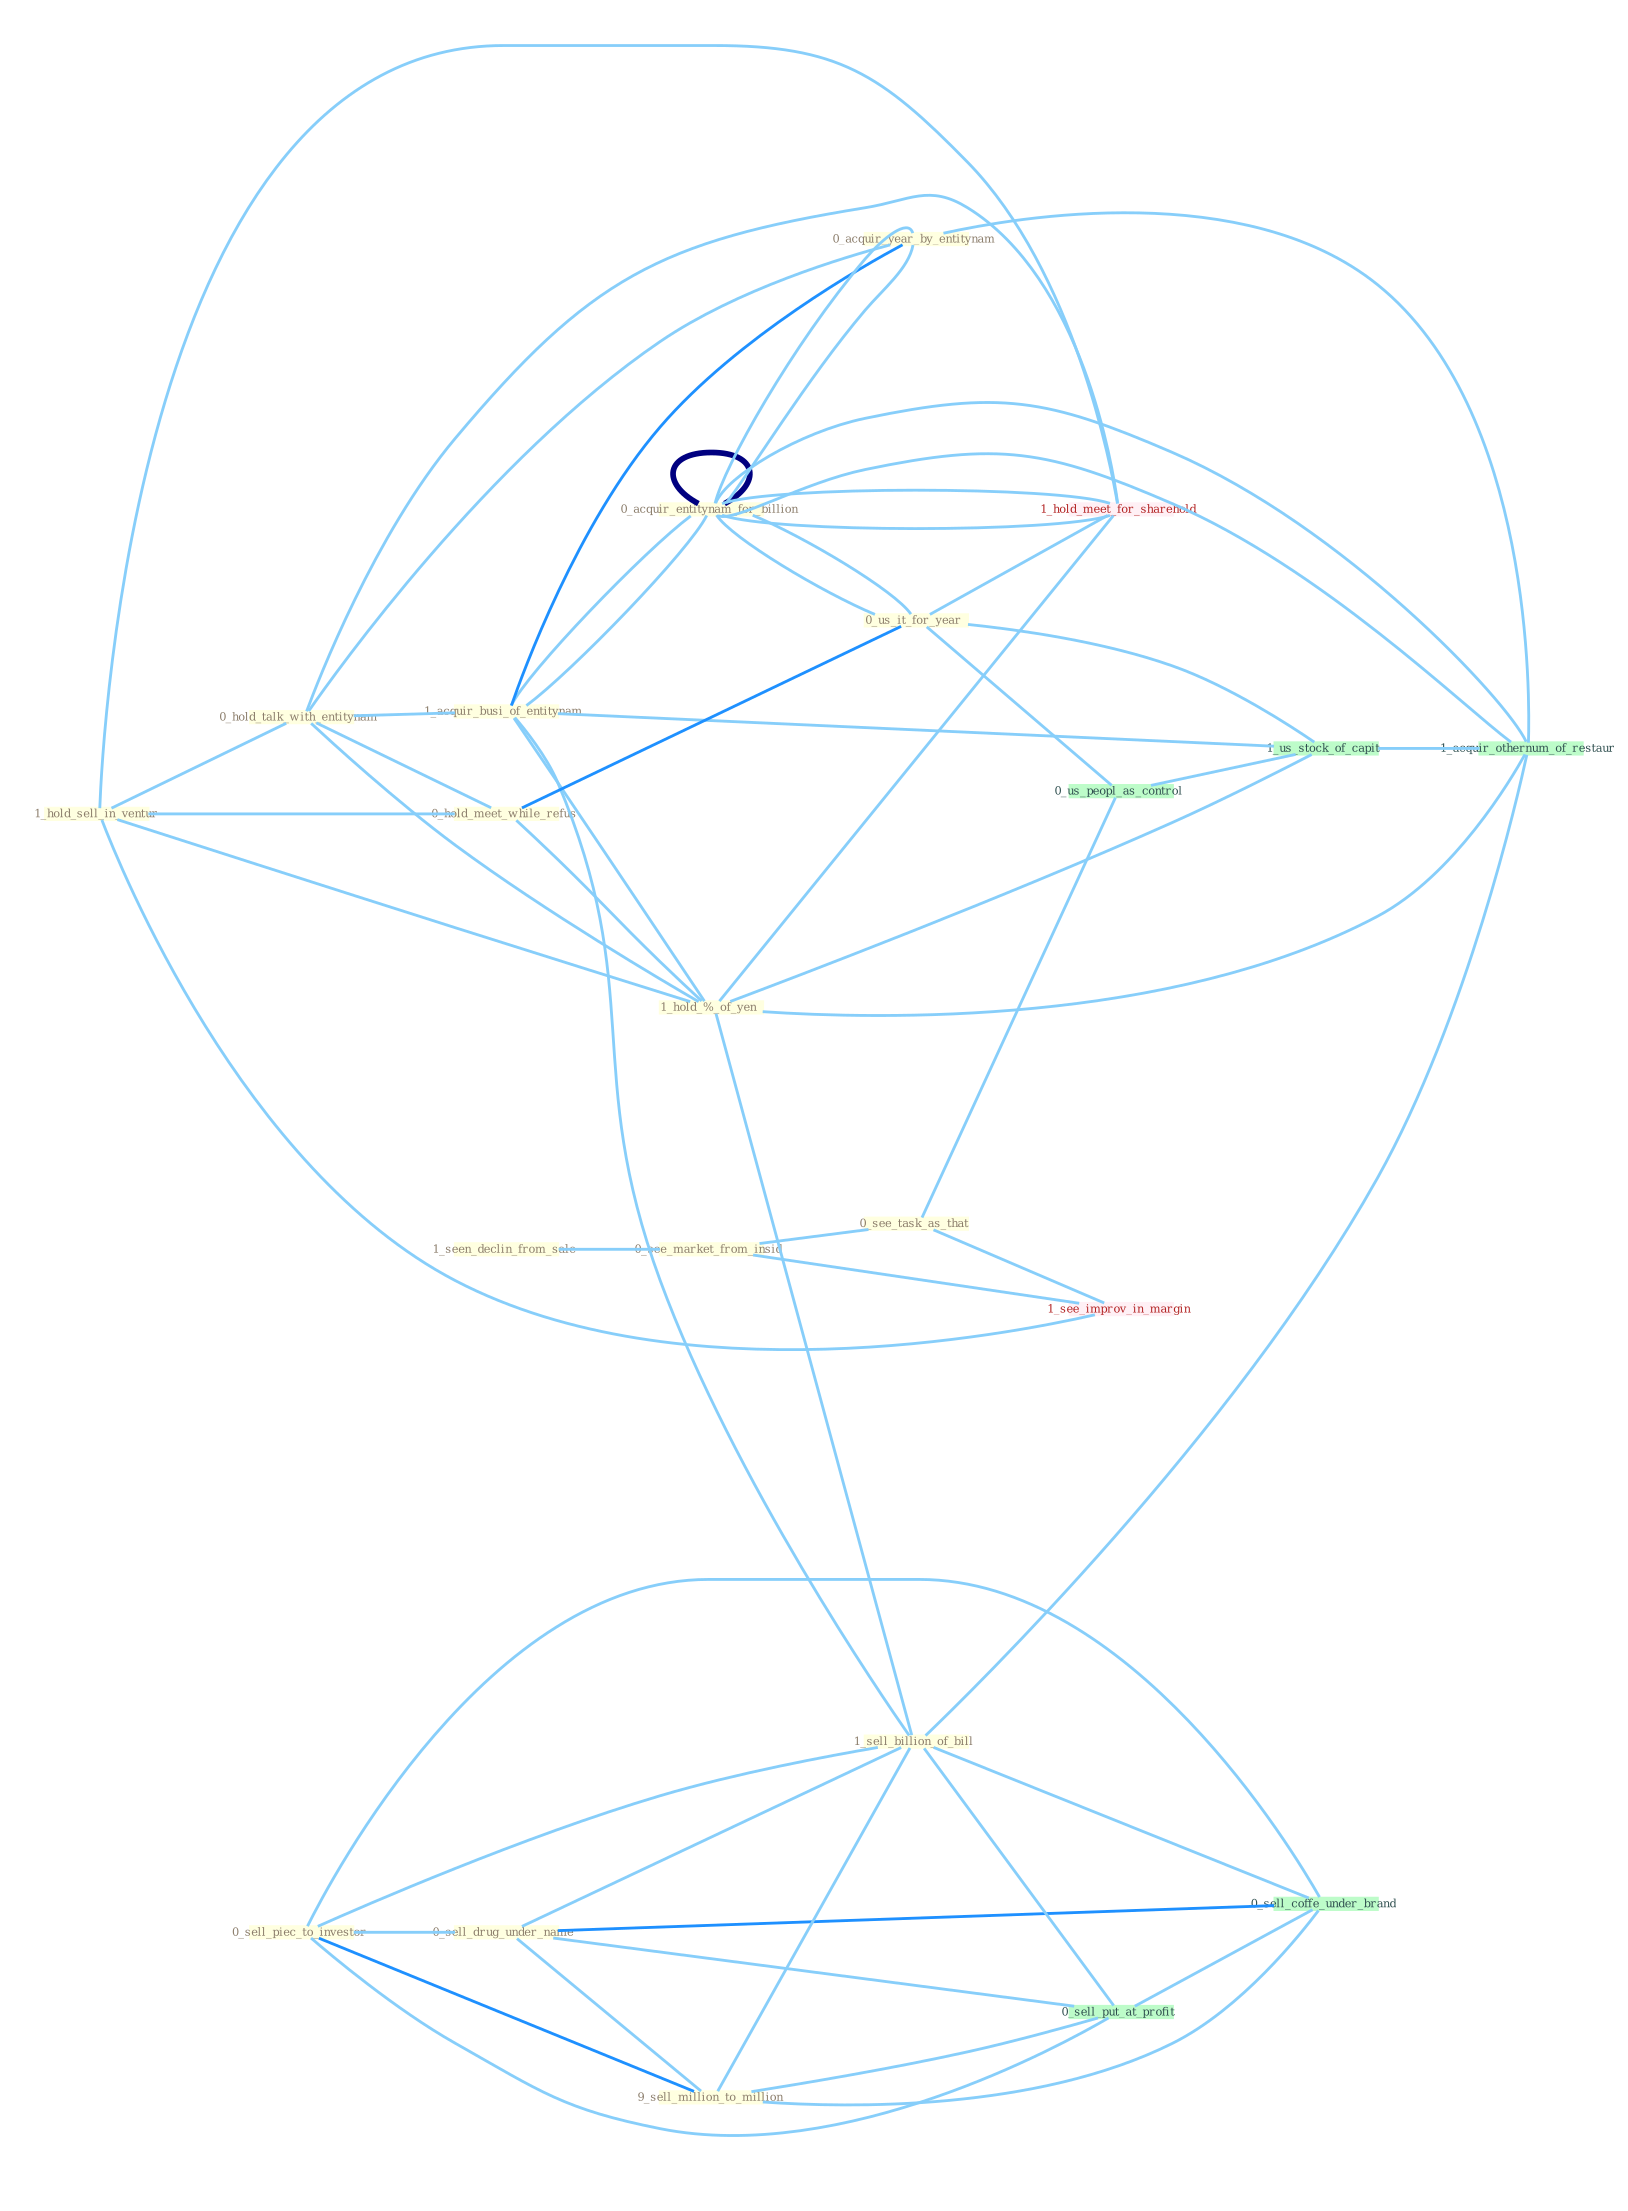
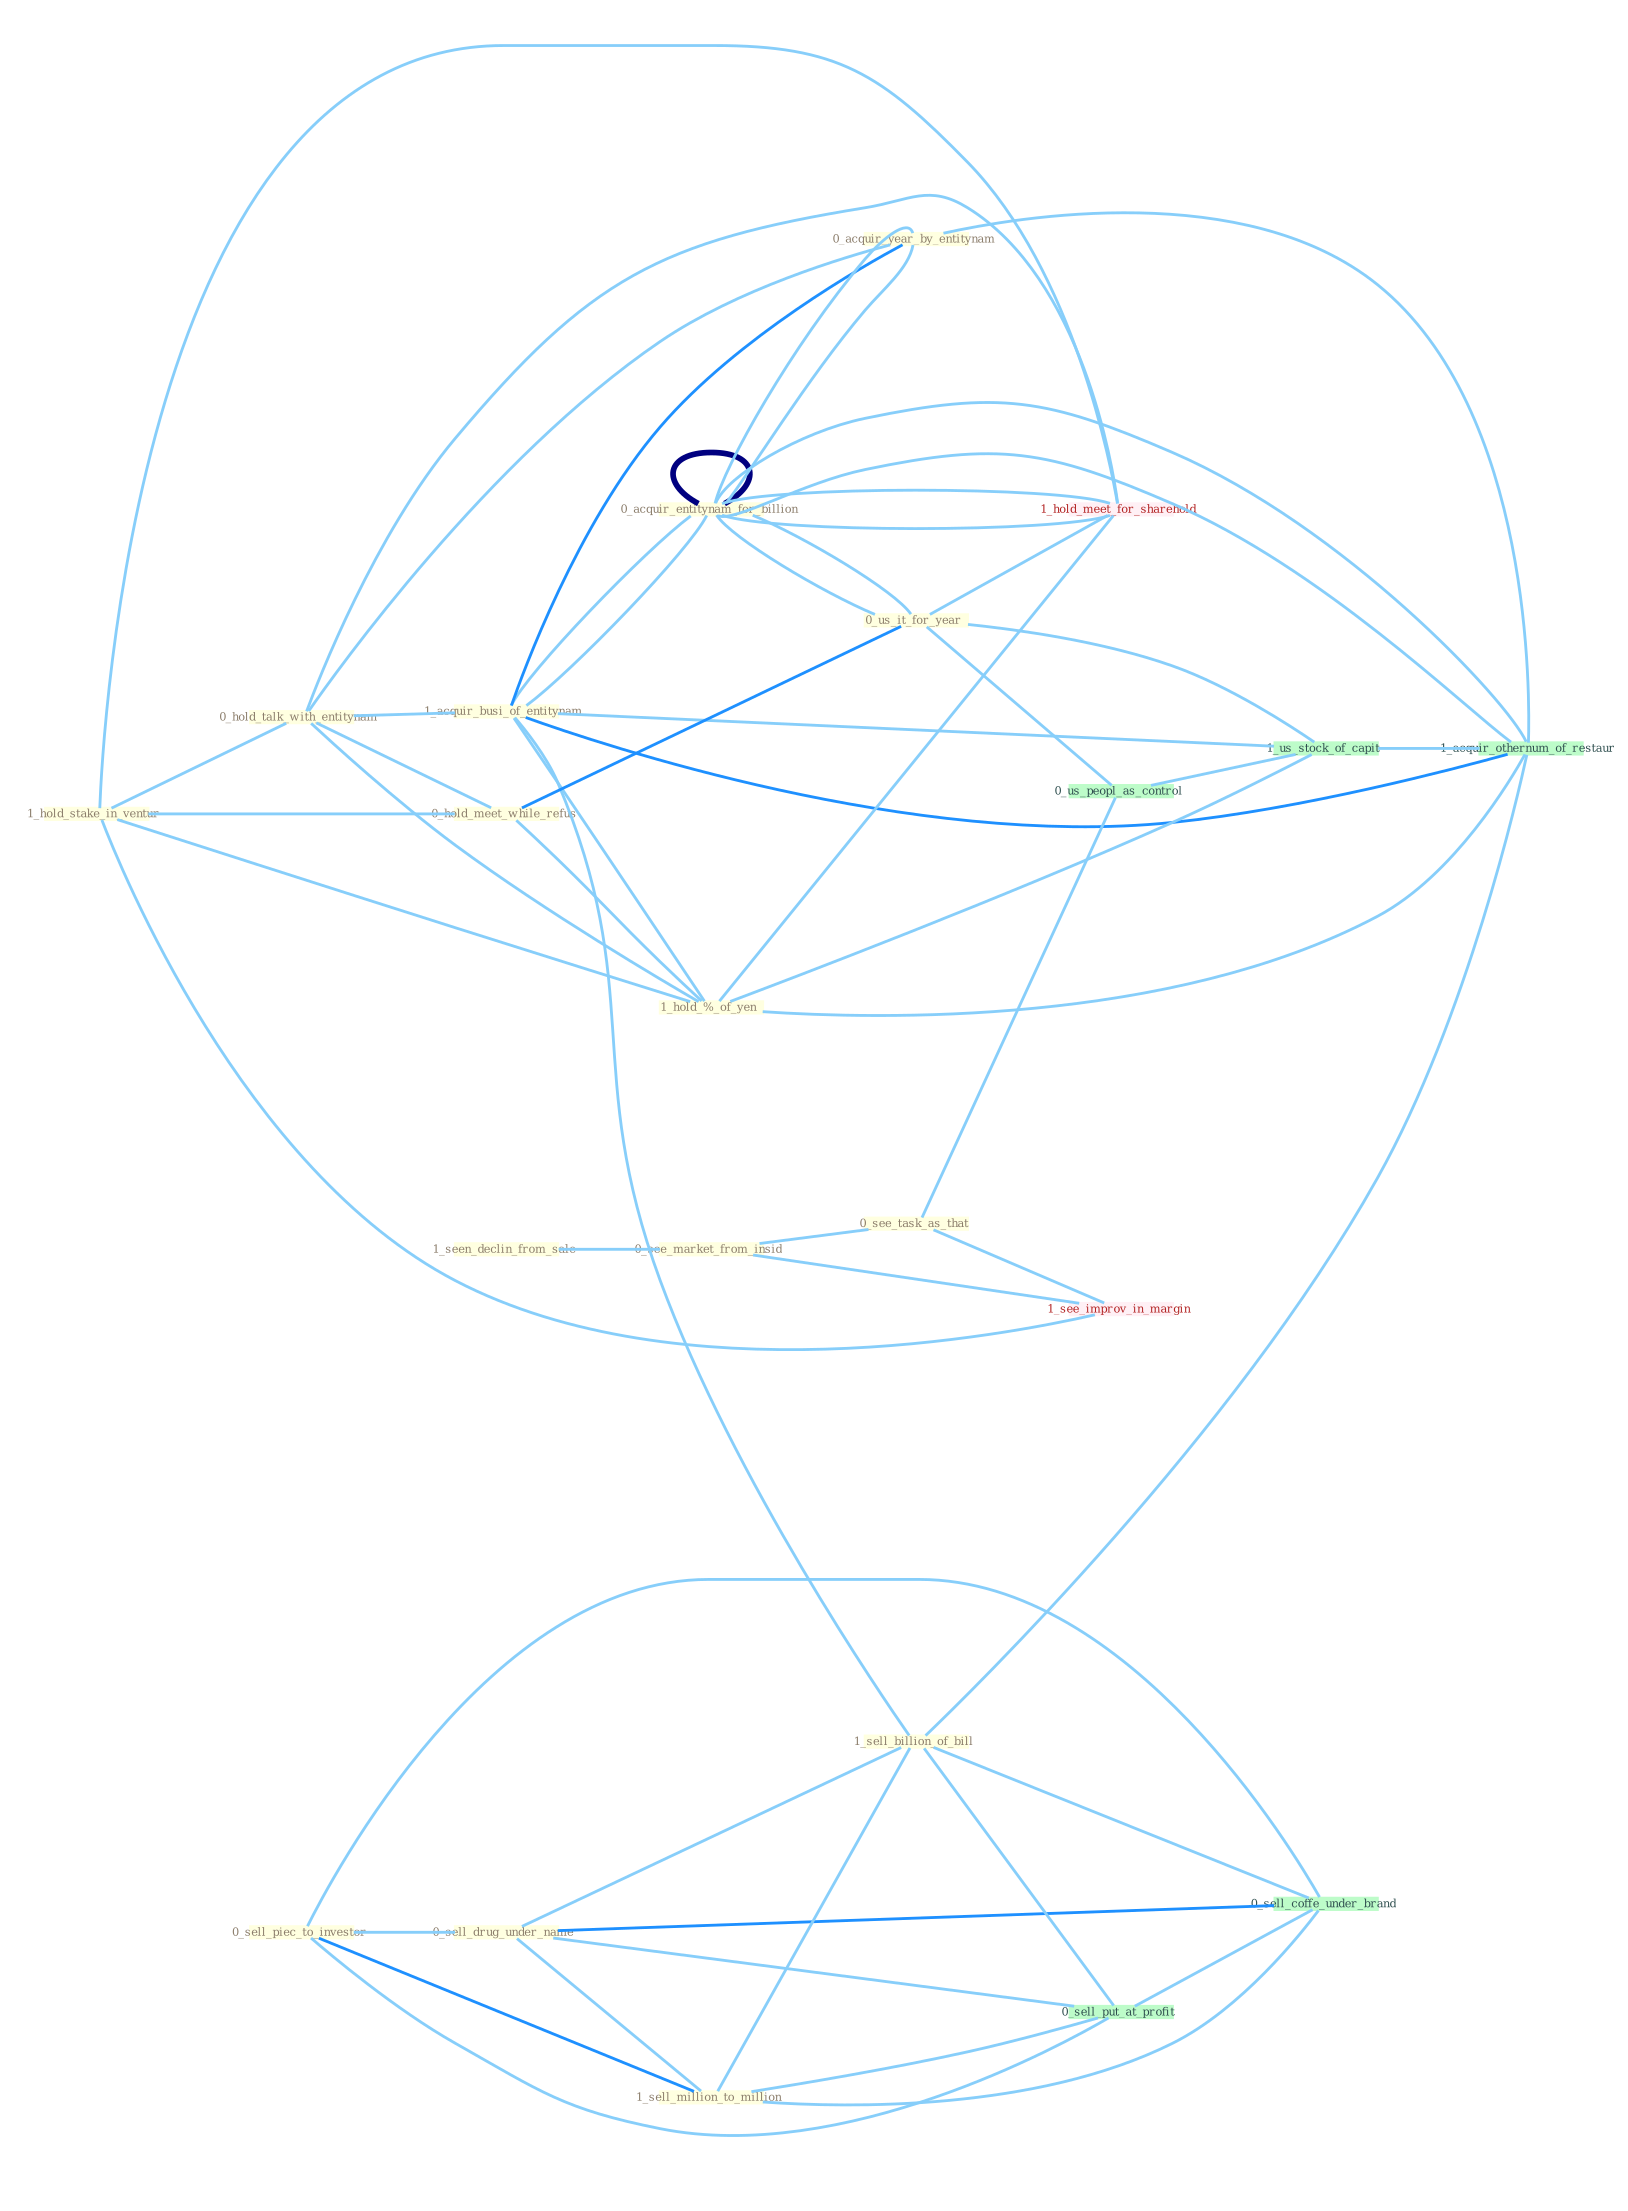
node "1_hold_sell_in_ventur": label "1_hold_sell_in_ventur" -> "1_hold_stake_in_ventur"
edge "1_acquir_busi_of_entitynam" -- "1_acquir_othernum_of_restaur": added
edge "1_hold_%_of_yen" -- "1_sell_billion_of_bill": removed
edge "1_sell_billion_of_bill" -- "0_sell_piec_to_investor": removed
node "9_sell_million_to_million": label "9_sell_million_to_million" -> "1_sell_million_to_million"
